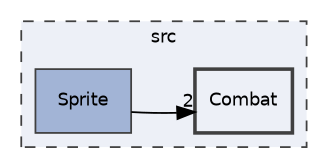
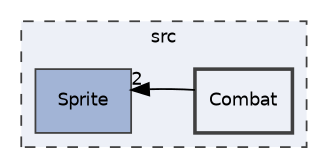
edge "Sprite" -> "Combat": reversed
